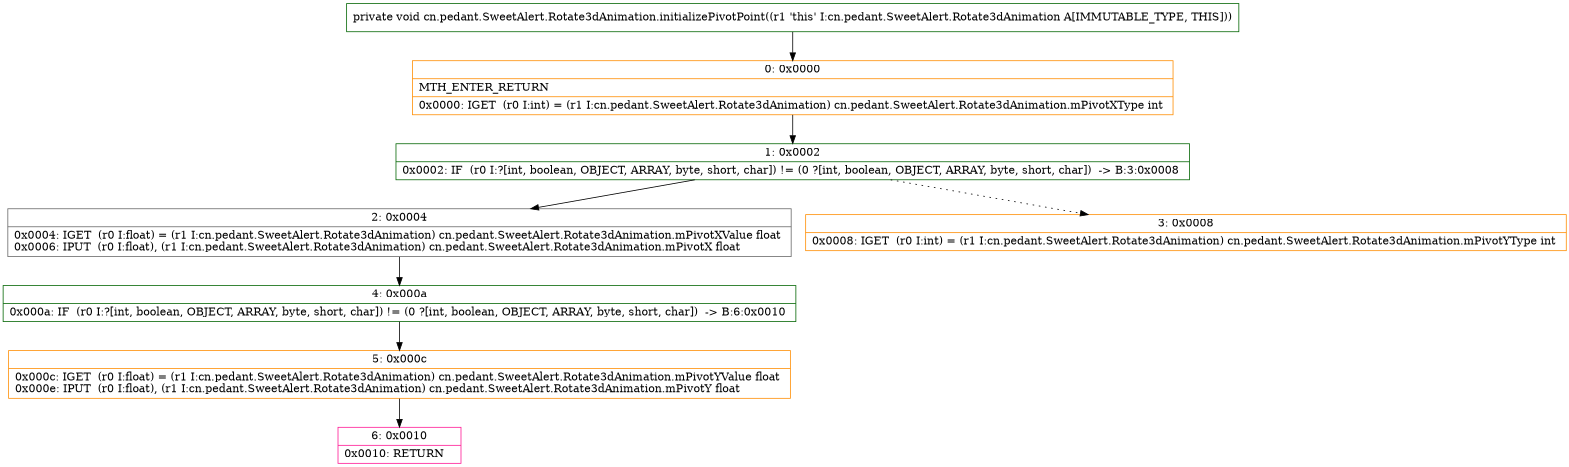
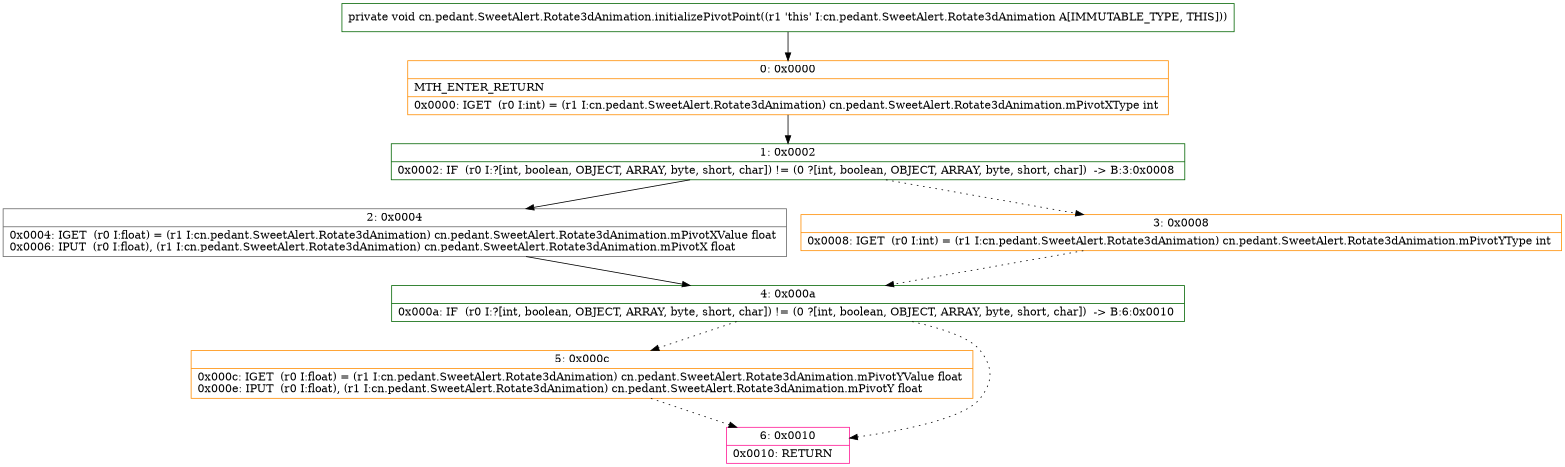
edge "3: 0x0008" -> "4: 0x000a": added
edge "4: 0x000a" -> "5: 0x000c": style solid -> dotted
edge "4: 0x000a" -> "6: 0x0010": added
edge "5: 0x000c" -> "6: 0x0010": style solid -> dotted
